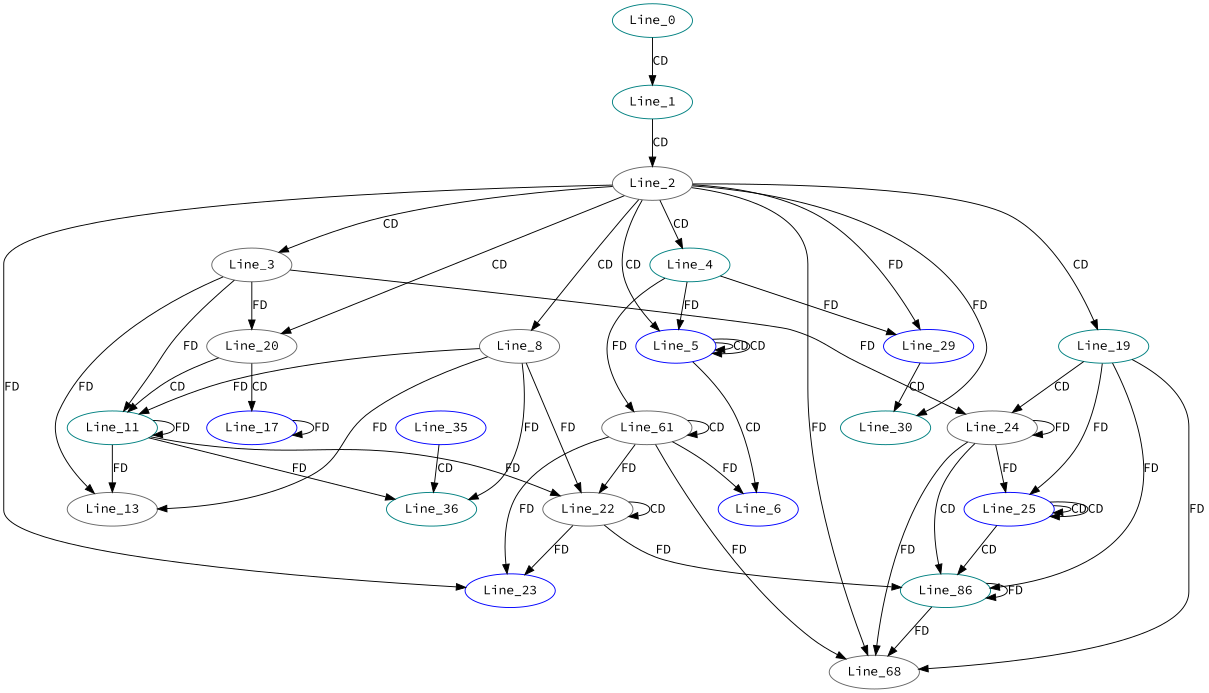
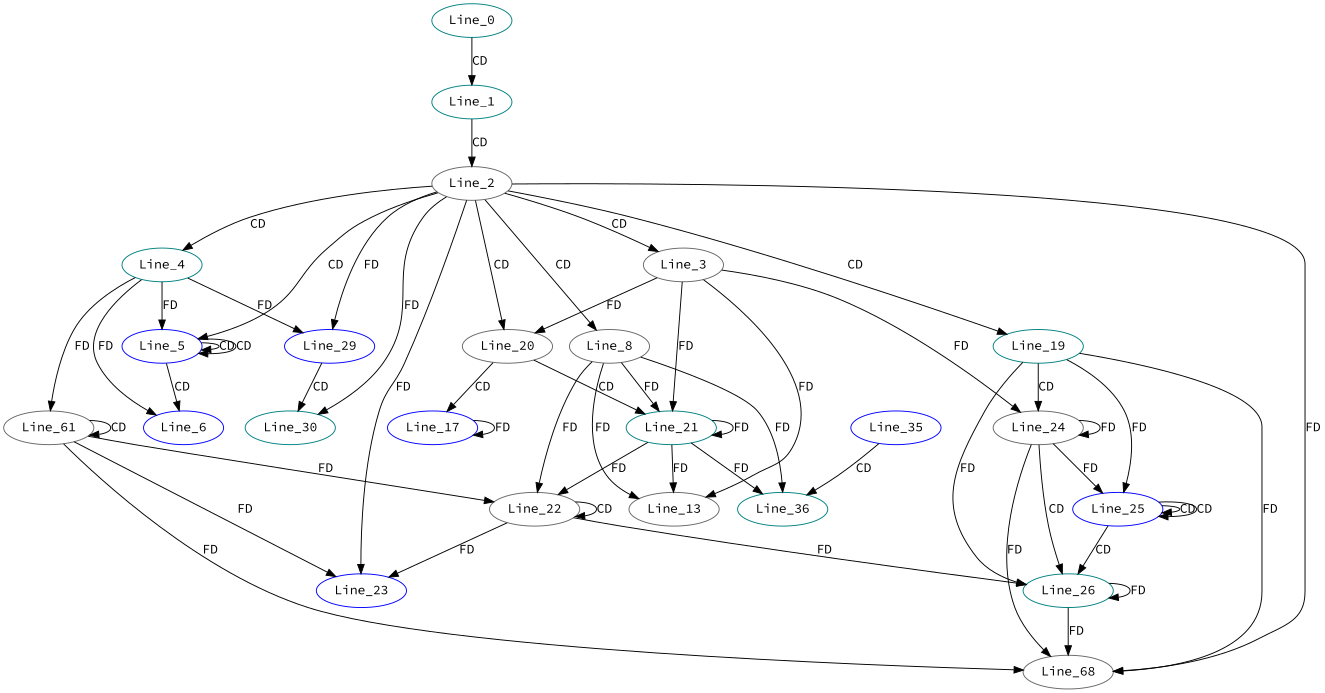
node "Line_11": label "Line_11" -> "Line_21"
edge "Line_61" -> "Line_6": now "Line_4" -> "Line_6"
node "Line_86": label "Line_86" -> "Line_26"
